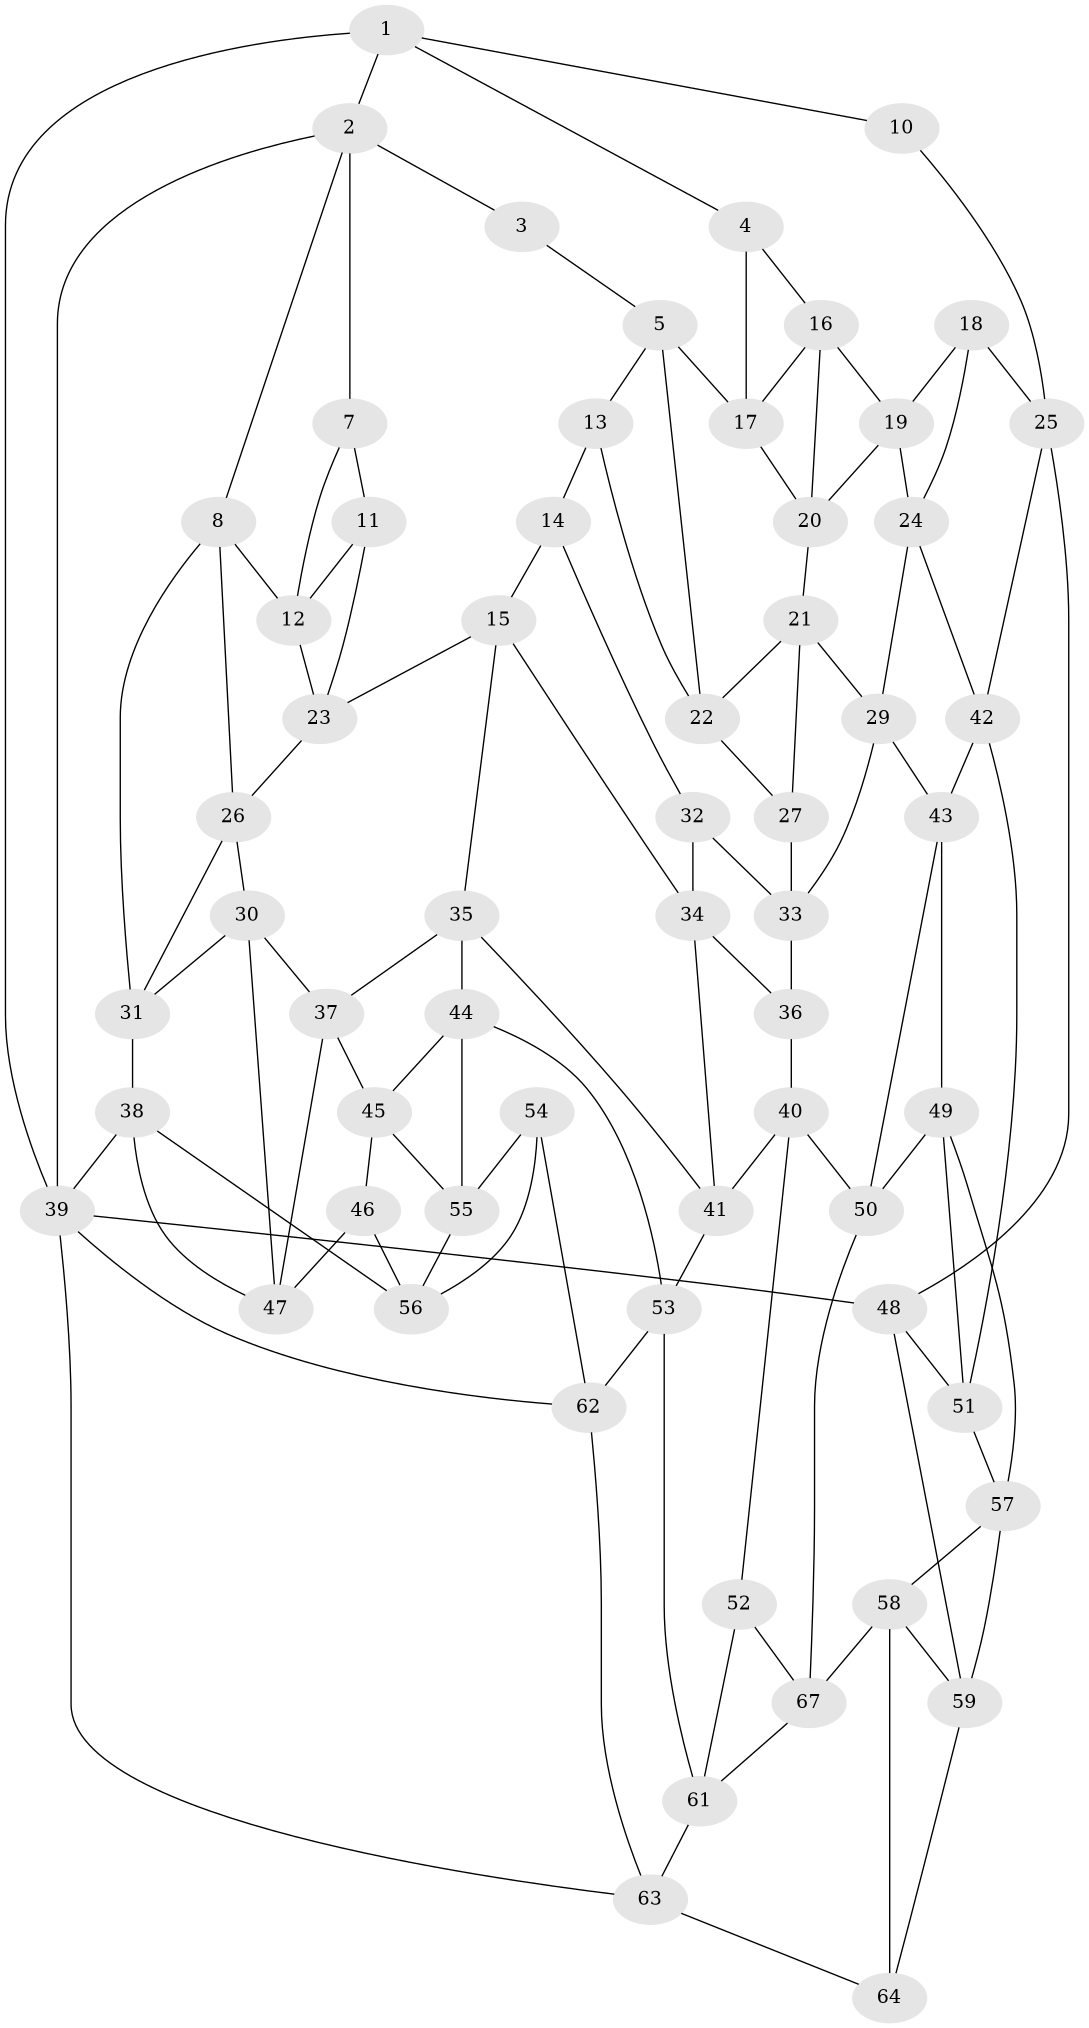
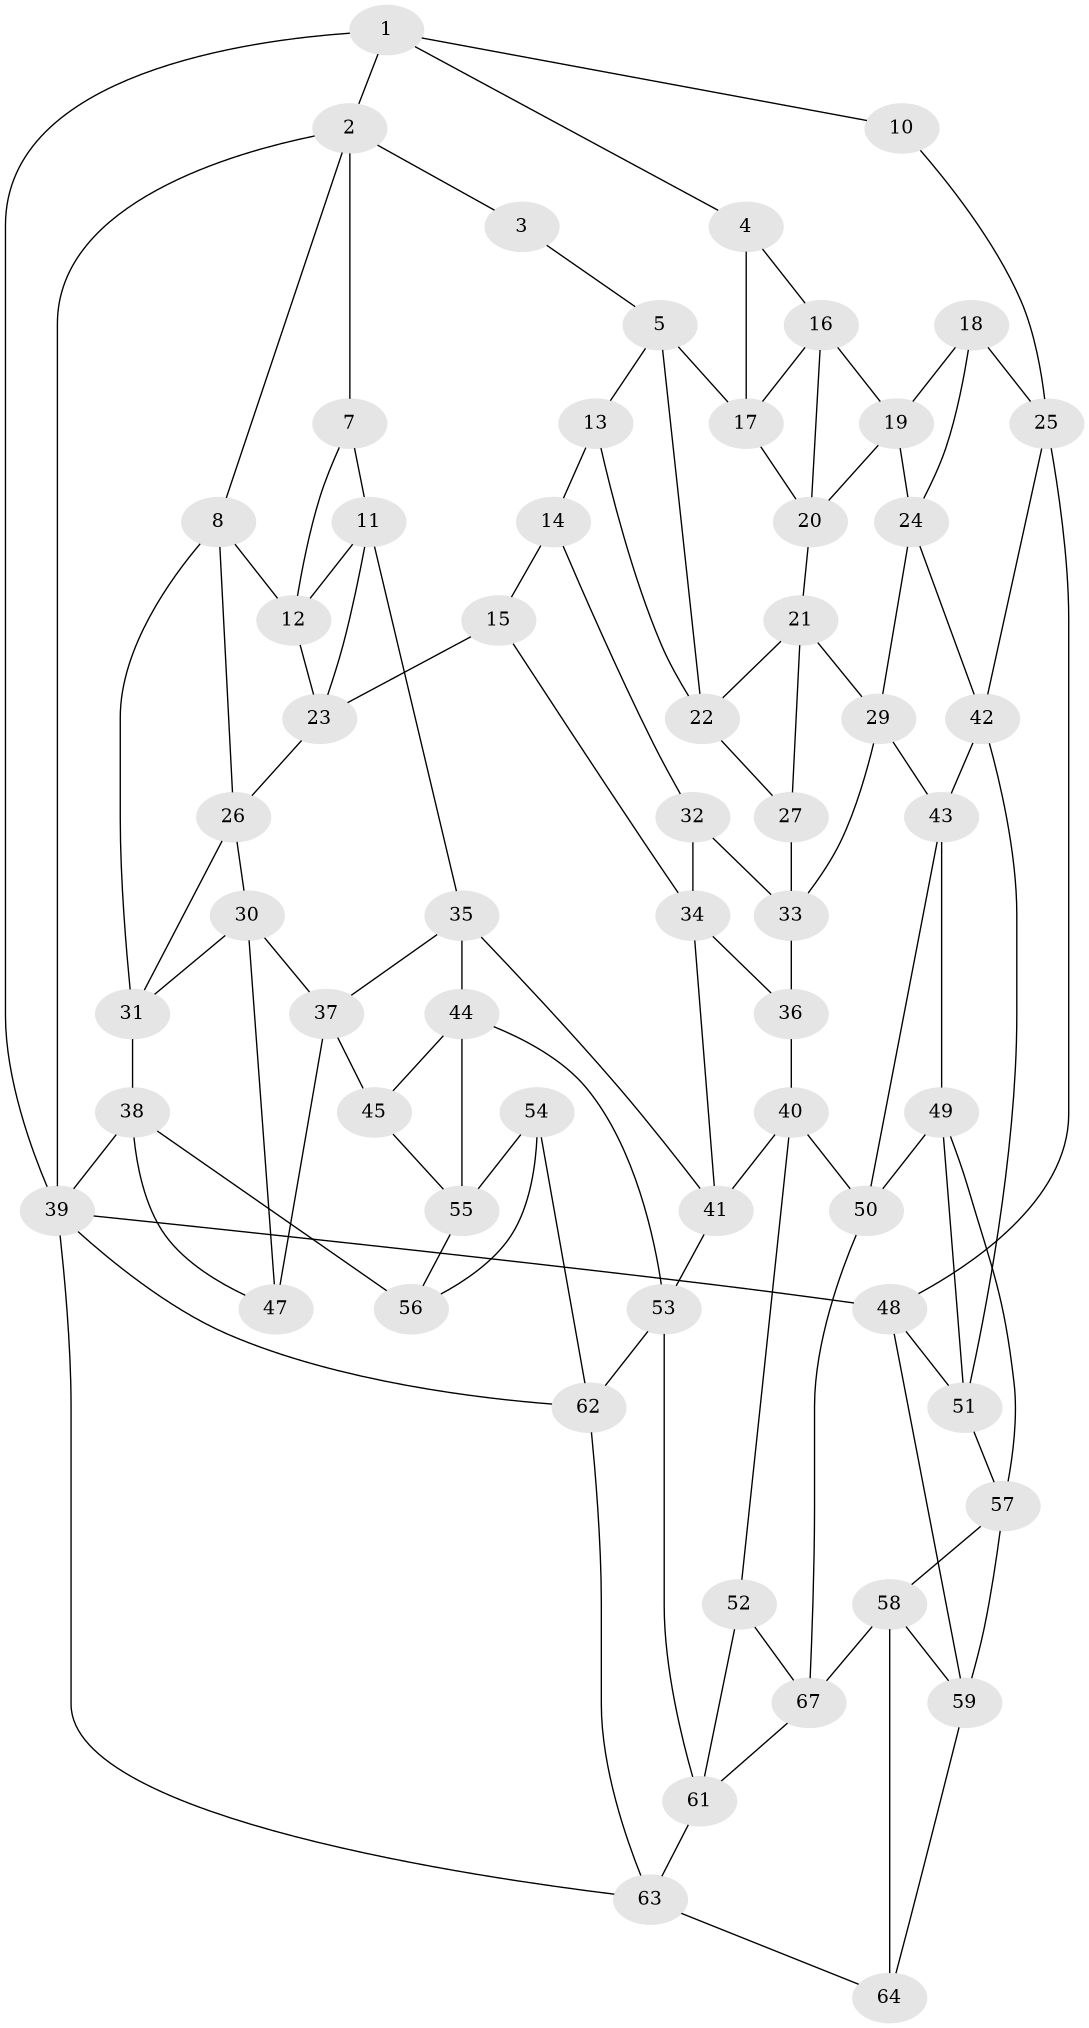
edge "15" -- "35": now "11" -- "35"
node "46": removed
